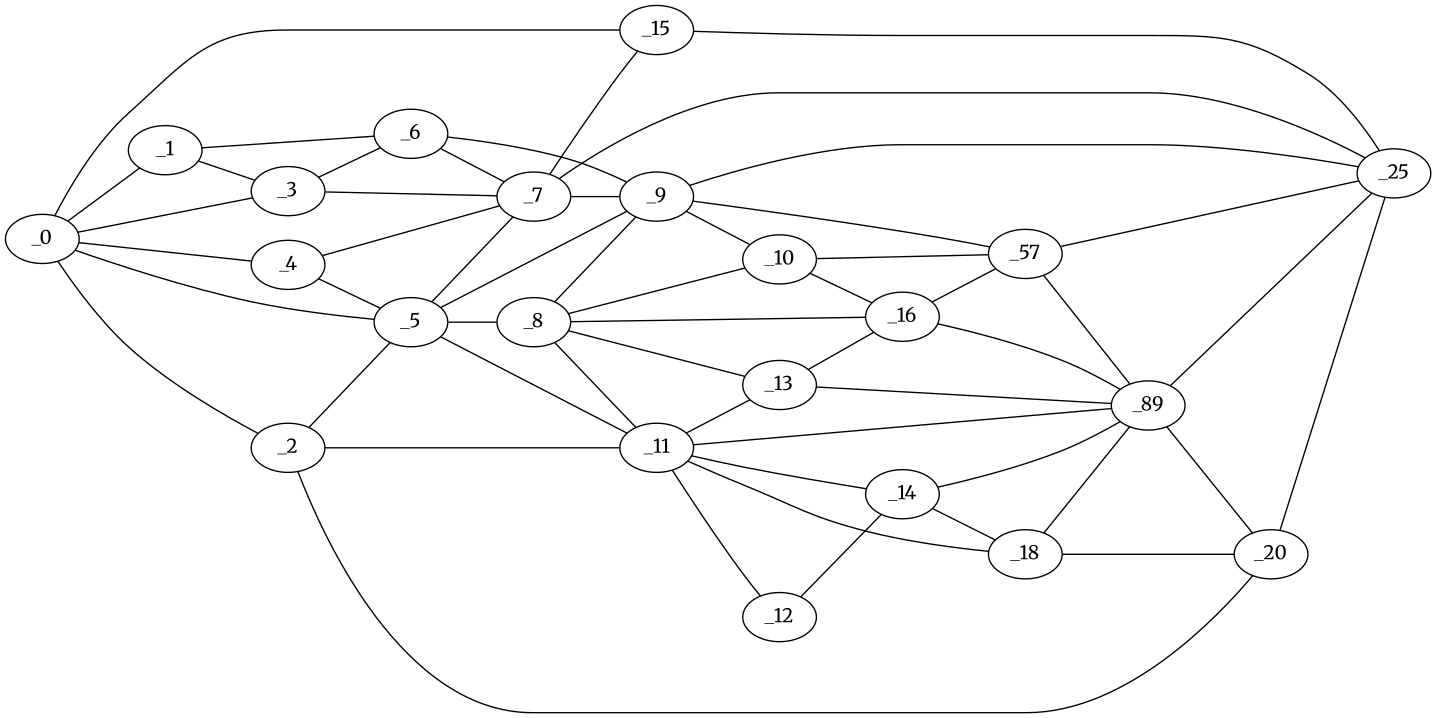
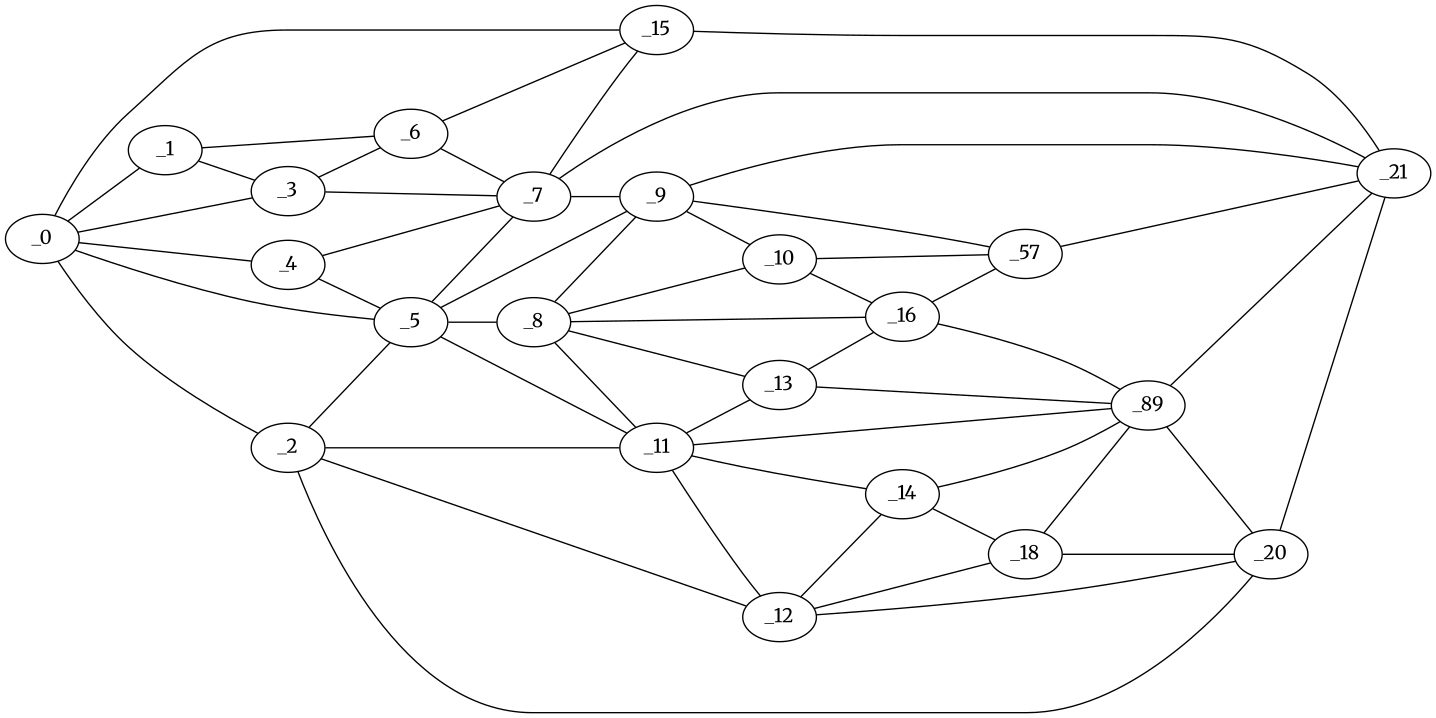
edge "_6" -- "_9": now "_6" -- "_15"
node "_25": label "_25" -> "_21"
edge "_57" -- "_89": removed
edge "_11" -- "_18": now "_12" -- "_18"
edge "_2" -- "_12": added
edge "_20" -- "_12": added
